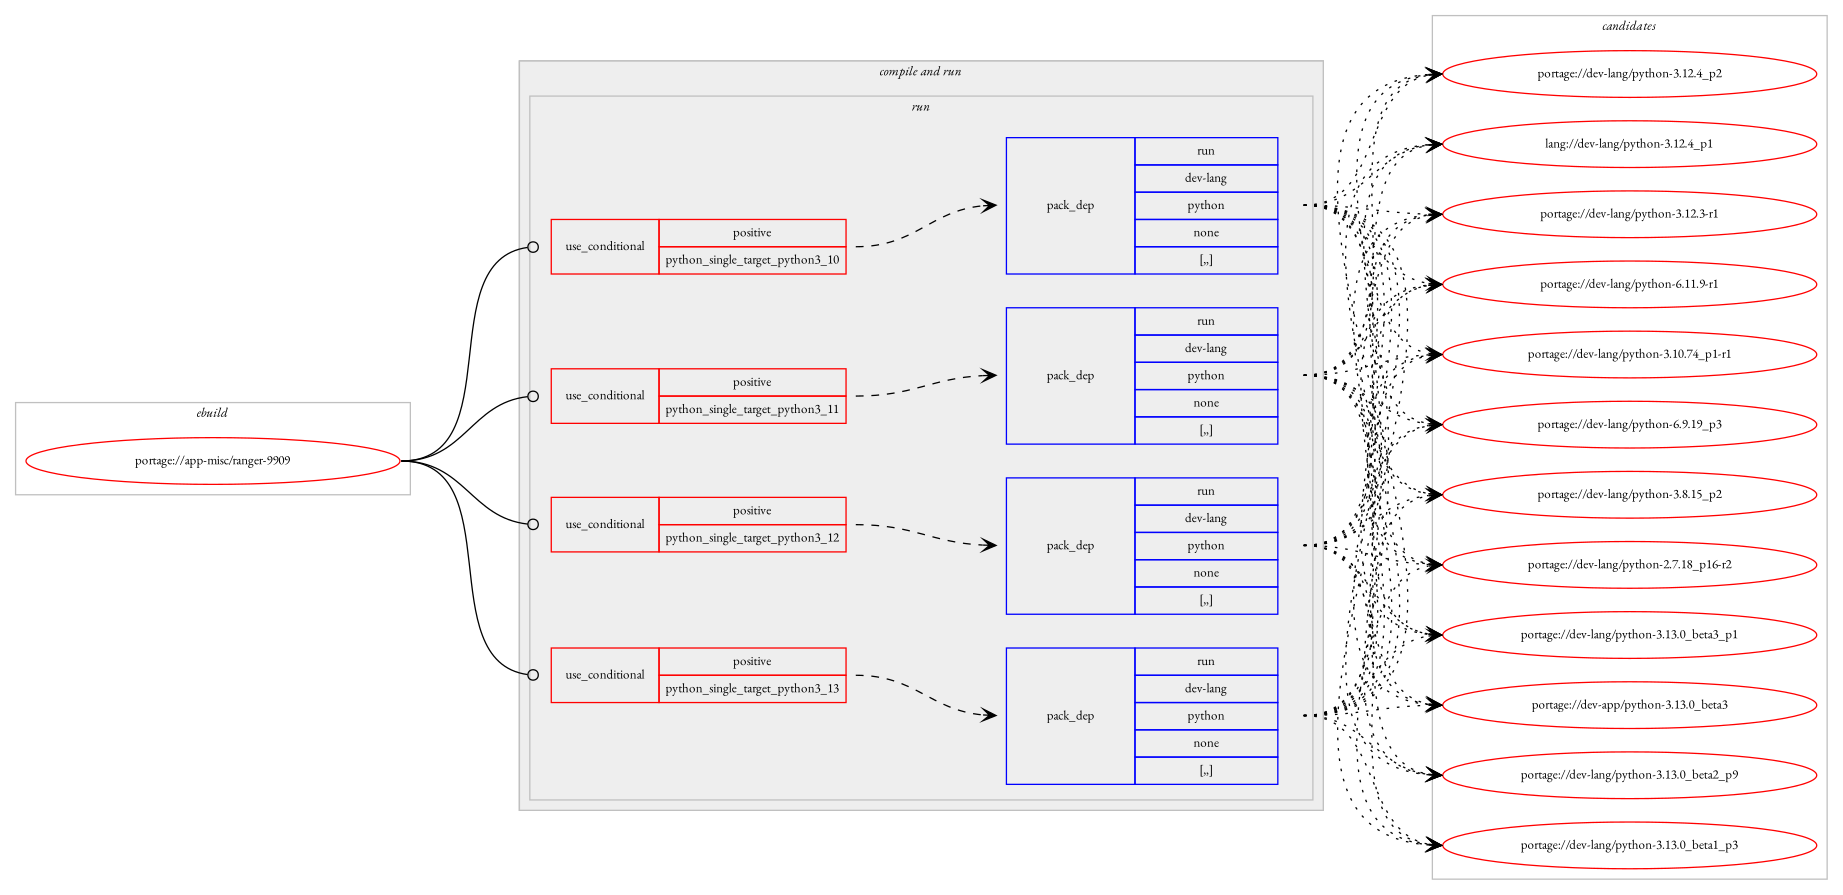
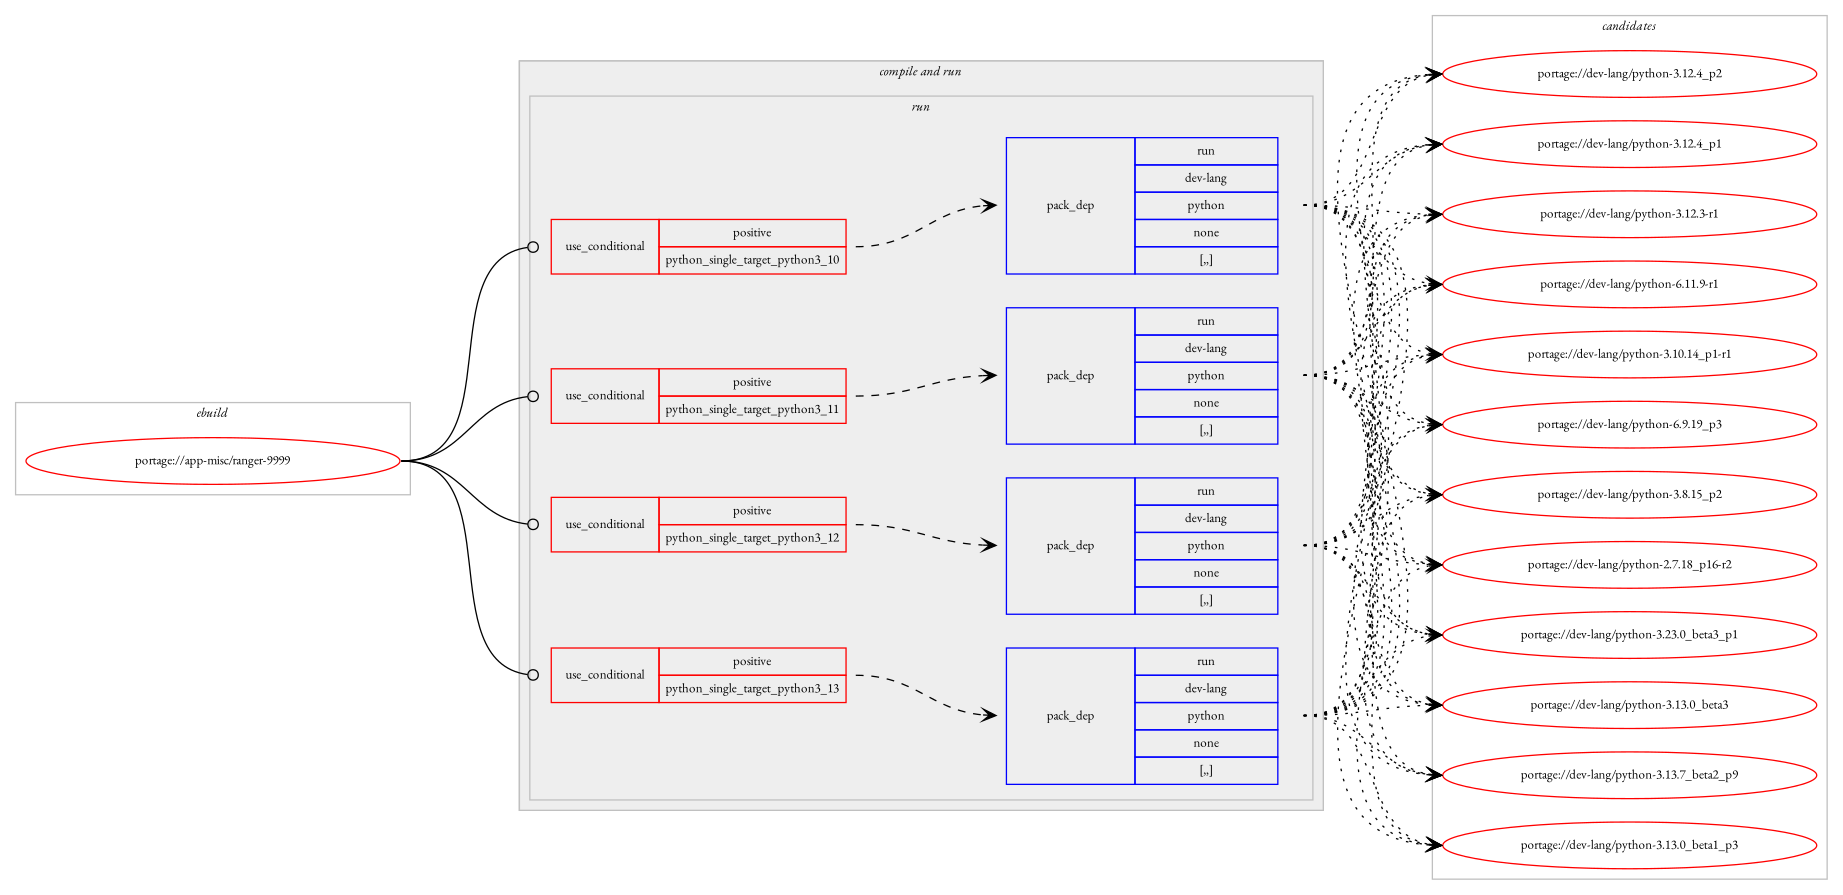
node "lang://dev-lang/python-3.12.4_p1": label "lang://dev-lang/python-3.12.4_p1" -> "portage://dev-lang/python-3.12.4_p1"
node "portage://dev-lang/python-3.10.74_p1-r1": label "portage://dev-lang/python-3.10.74_p1-r1" -> "portage://dev-lang/python-3.10.14_p1-r1"
node "portage://app-misc/ranger-9909": label "portage://app-misc/ranger-9909" -> "portage://app-misc/ranger-9999"
node "portage://dev-lang/python-3.13.0_beta3_p1": label "portage://dev-lang/python-3.13.0_beta3_p1" -> "portage://dev-lang/python-3.23.0_beta3_p1"
node "portage://dev-app/python-3.13.0_beta3": label "portage://dev-app/python-3.13.0_beta3" -> "portage://dev-lang/python-3.13.0_beta3"
node "portage://dev-lang/python-3.13.0_beta2_p9": label "portage://dev-lang/python-3.13.0_beta2_p9" -> "portage://dev-lang/python-3.13.7_beta2_p9"
